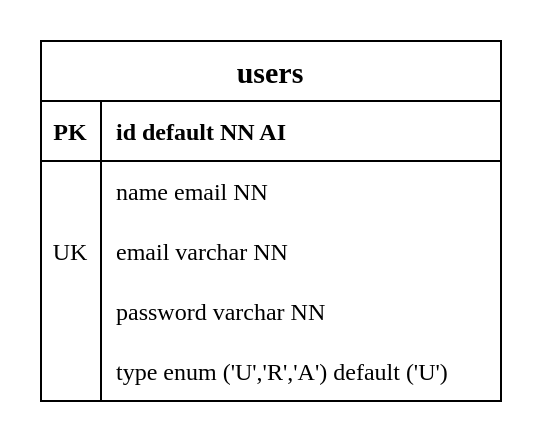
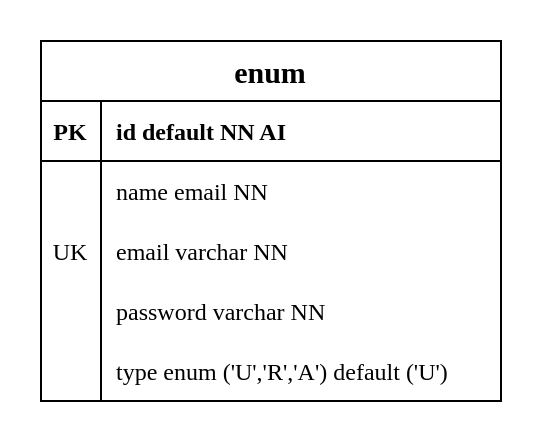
node "users": label "users" -> "enum"
